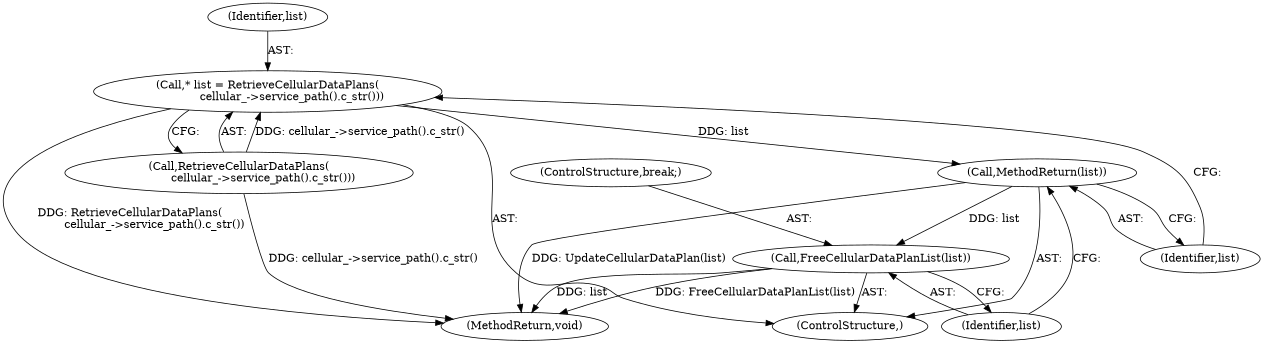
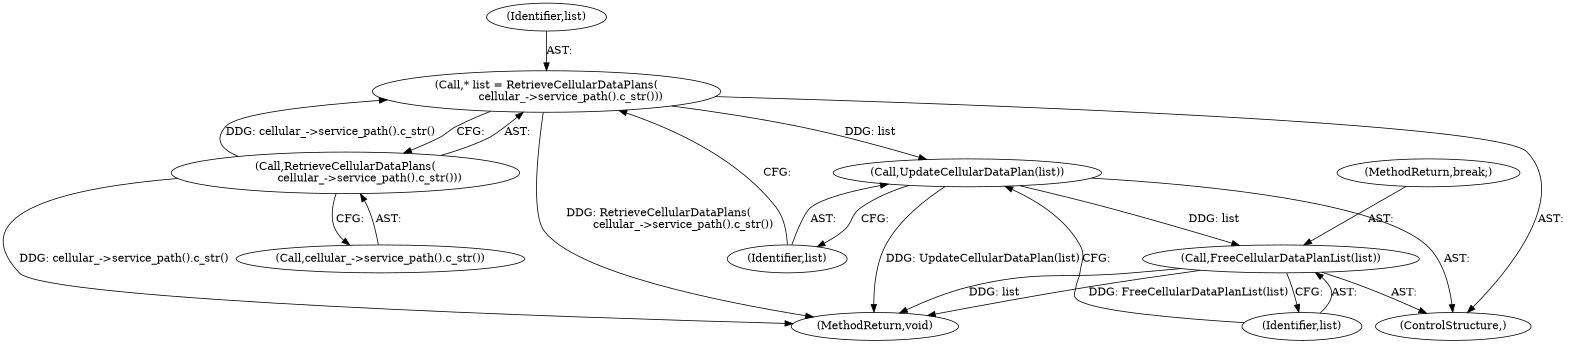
node "(ControlStructure,break;)": label "(ControlStructure,break;)" -> "(MethodReturn,break;)"
node "(Call,MethodReturn(list))": label "(Call,MethodReturn(list))" -> "(Call,UpdateCellularDataPlan(list))"
node "(Call,cellular_->service_path().c_str())": added
